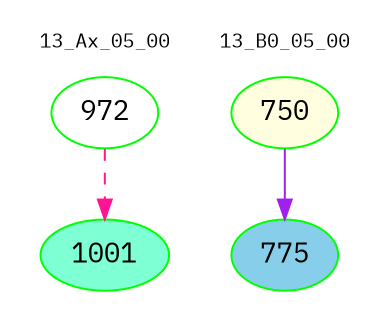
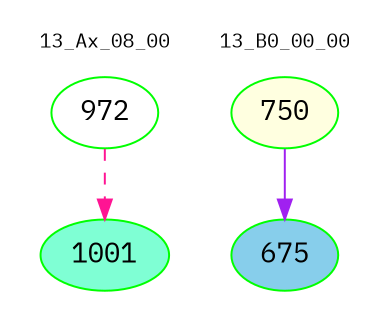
cluster "13_Ax_05_00": label "13_Ax_05_00" -> "13_Ax_08_00"
cluster "13_B0_05_00": label "13_B0_05_00" -> "13_B0_00_00"
node "775": label "775" -> "675"
